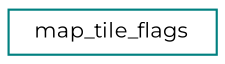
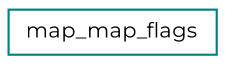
node "map_tile_flags": label "map_tile_flags" -> "map_map_flags"
